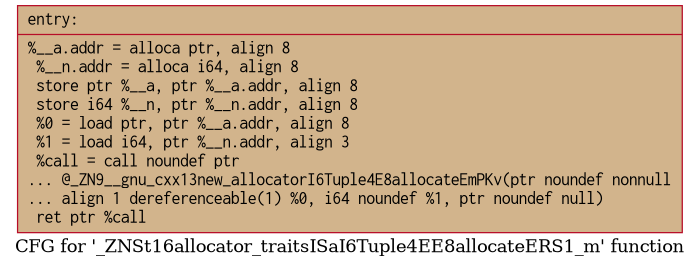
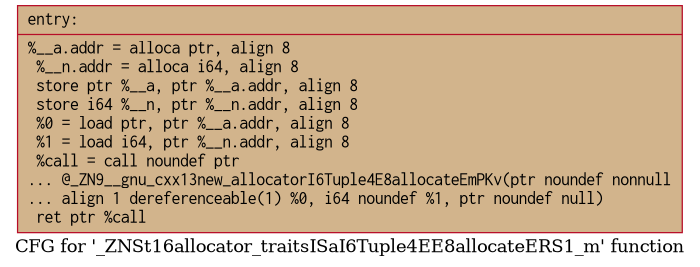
node "entry:": text "%1 = load i64, ptr %__n.addr, align 3" -> "%1 = load i64, ptr %__n.addr, align 8"
